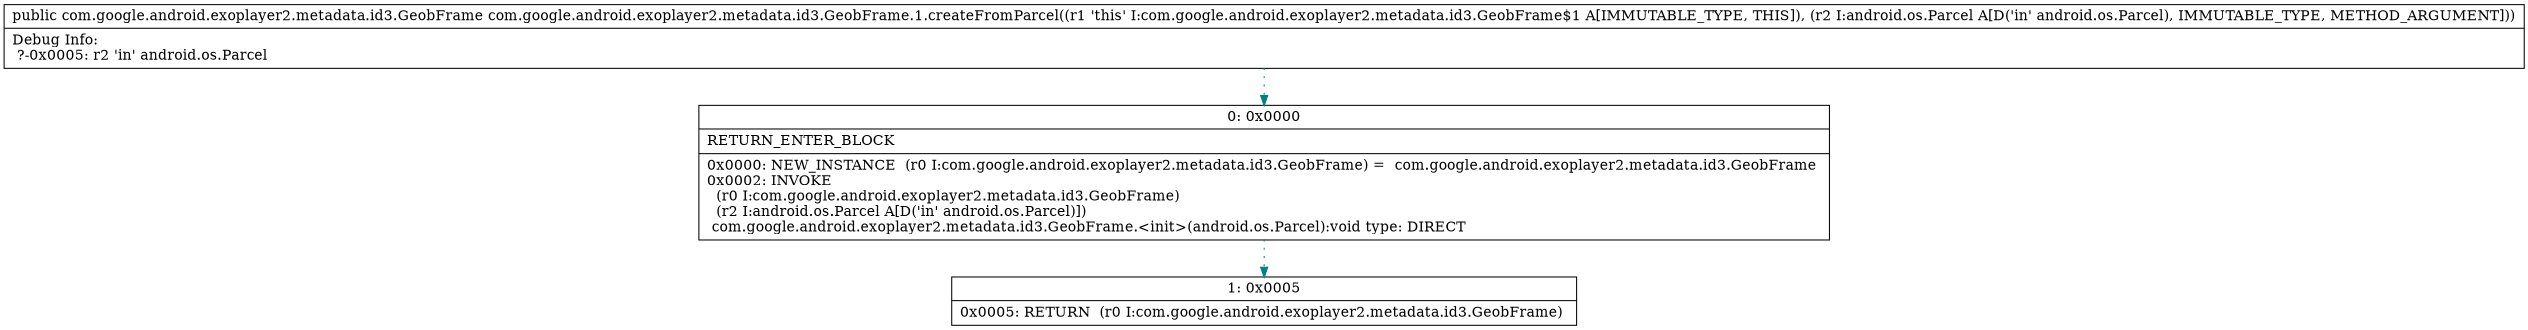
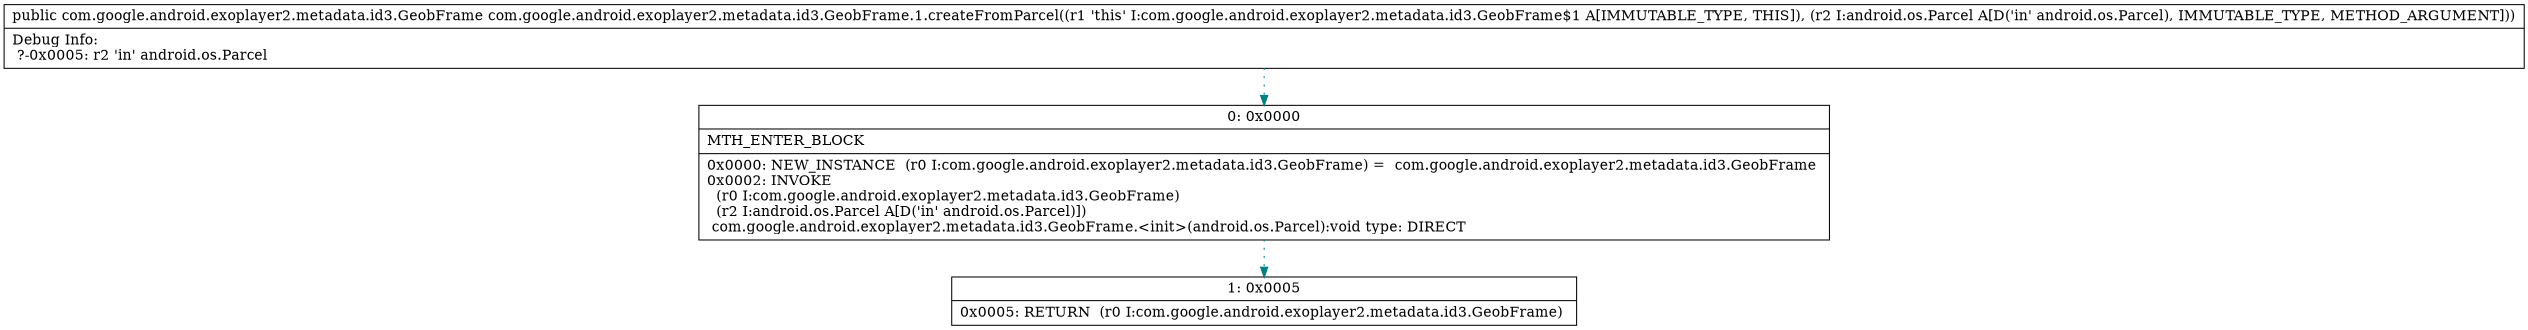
node "0: 0x0000": text "RETURN_ENTER_BLOCK" -> "MTH_ENTER_BLOCK"
